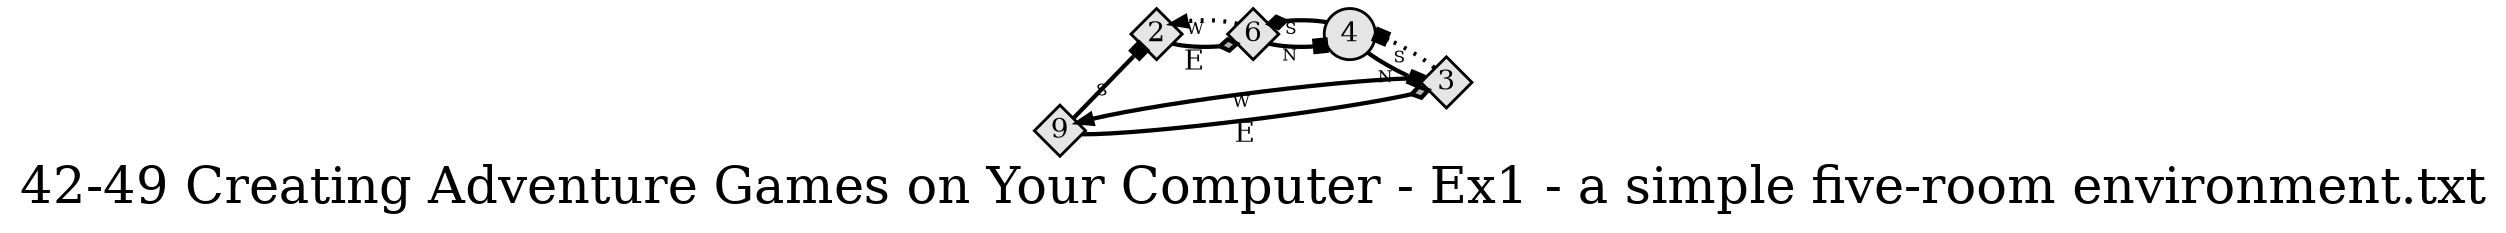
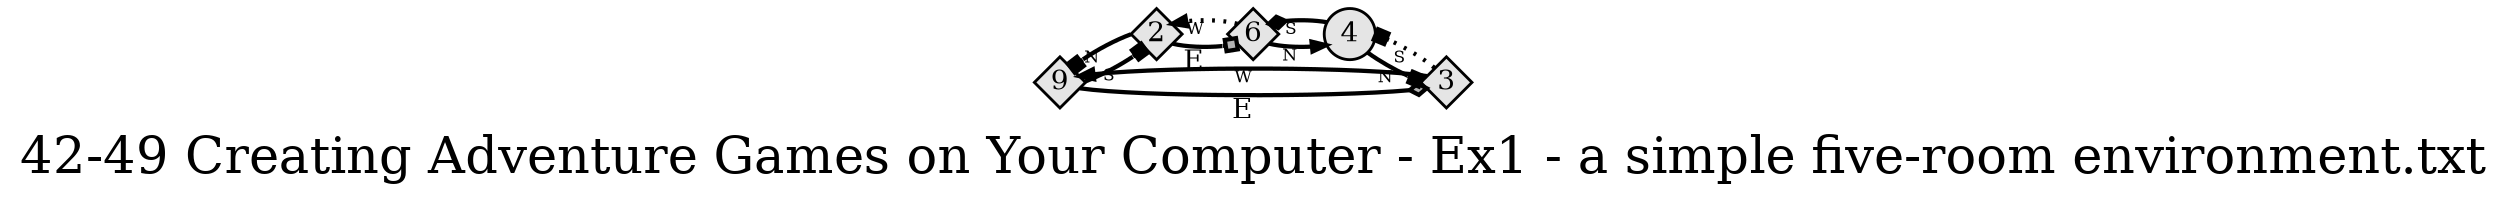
edge "2" -> "9": added, label "N"
edge "2" -> "6": arrowhead diamond -> box
edge "6" -> "4": arrowhead box -> normal
